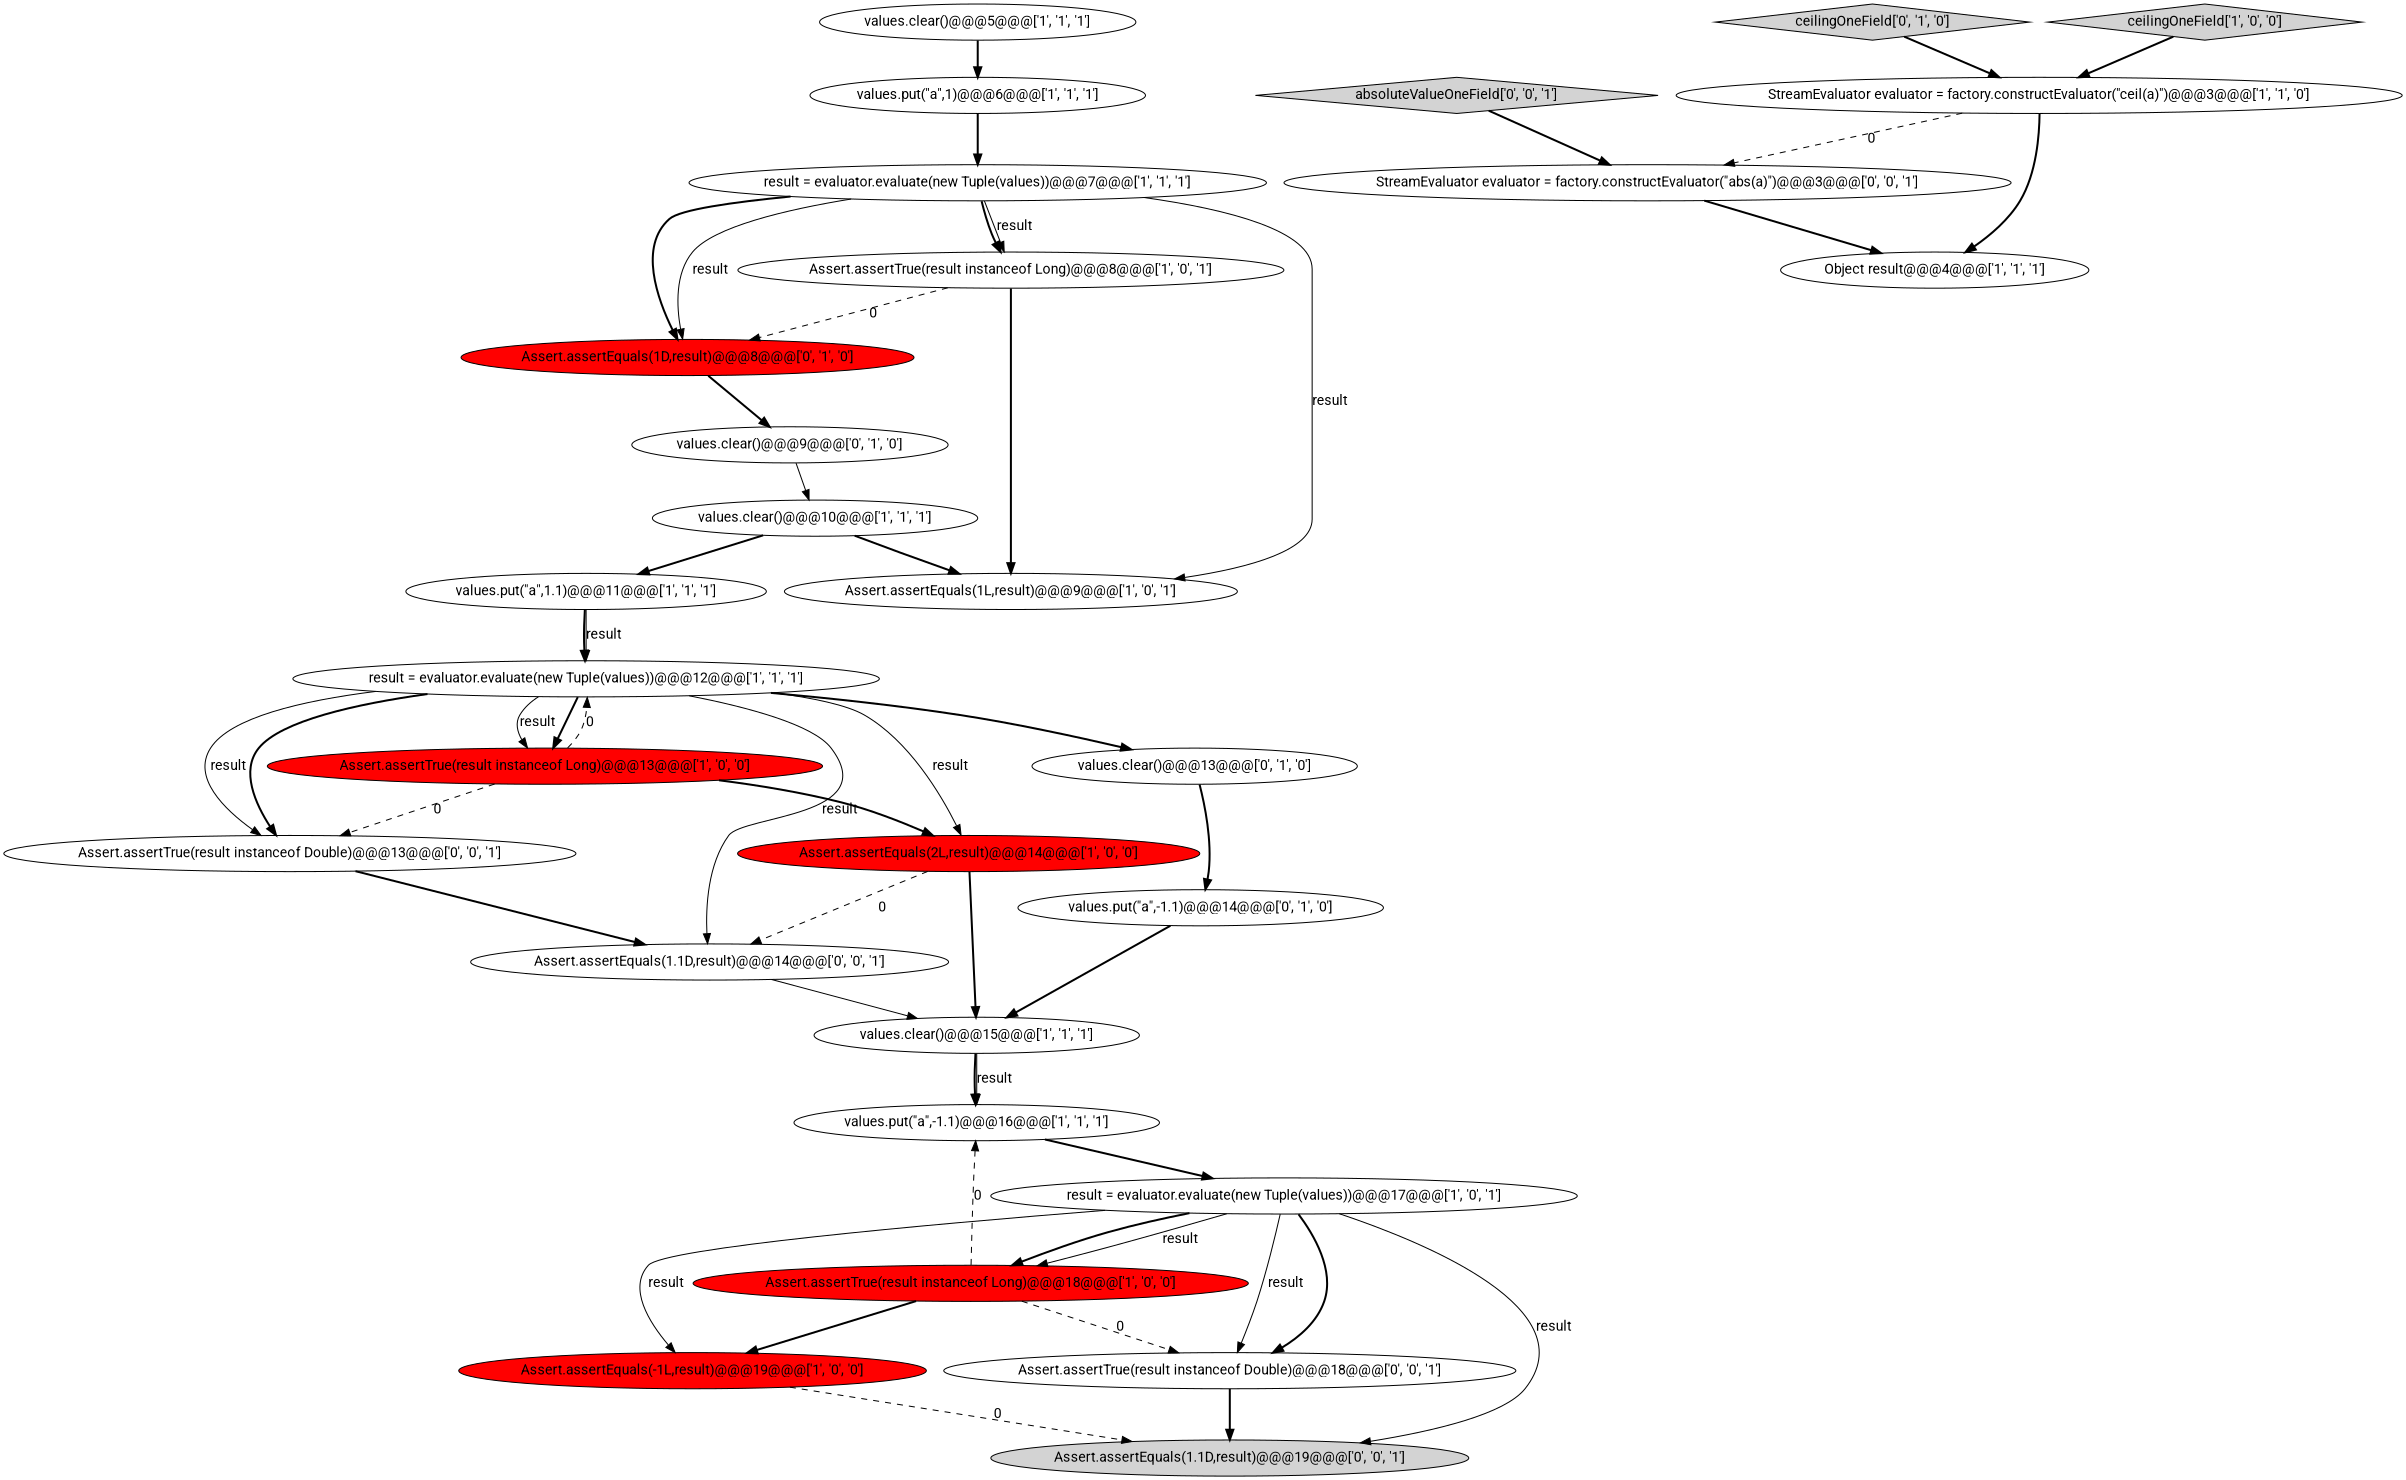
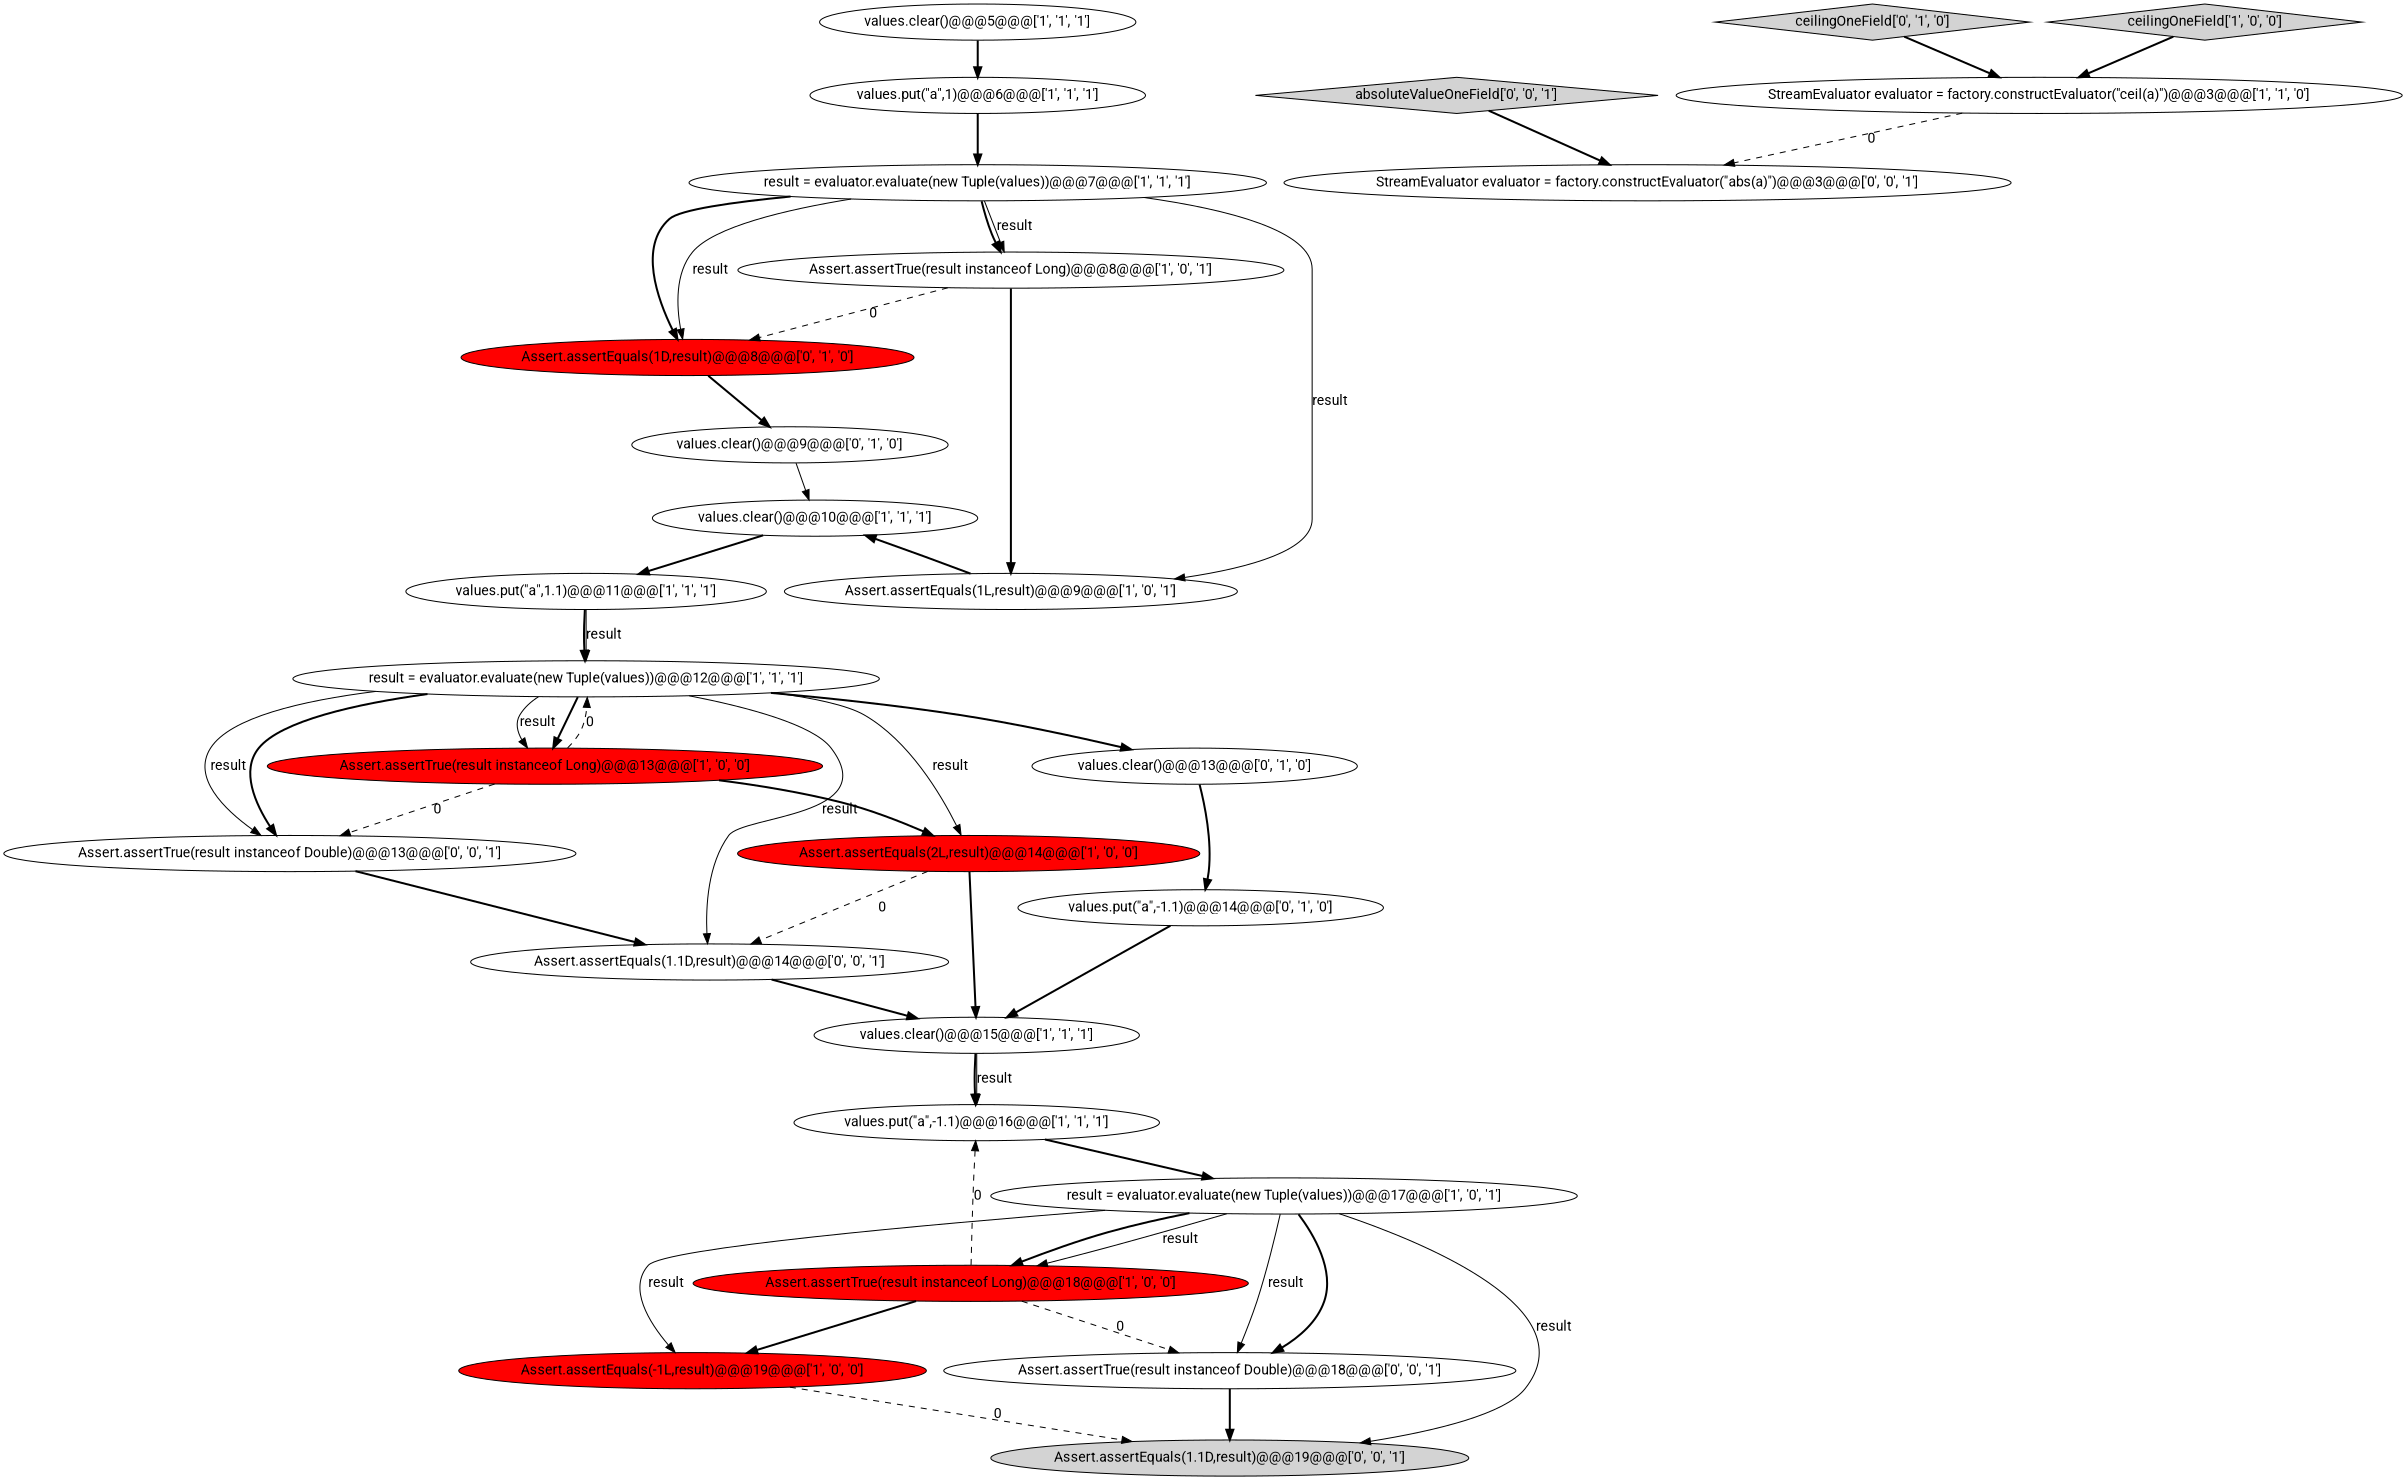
node "Object result@@@4@@@['1', '1', '1']": removed
edge "values.clear()@@@10@@@['1', '1', '1']" -> "Assert.assertEquals(1L,result)@@@9@@@['1', '0', '1']": reversed
edge "Assert.assertEquals(1.1D,result)@@@14@@@['0', '0', '1']" -> "values.clear()@@@15@@@['1', '1', '1']": style solid -> bold
